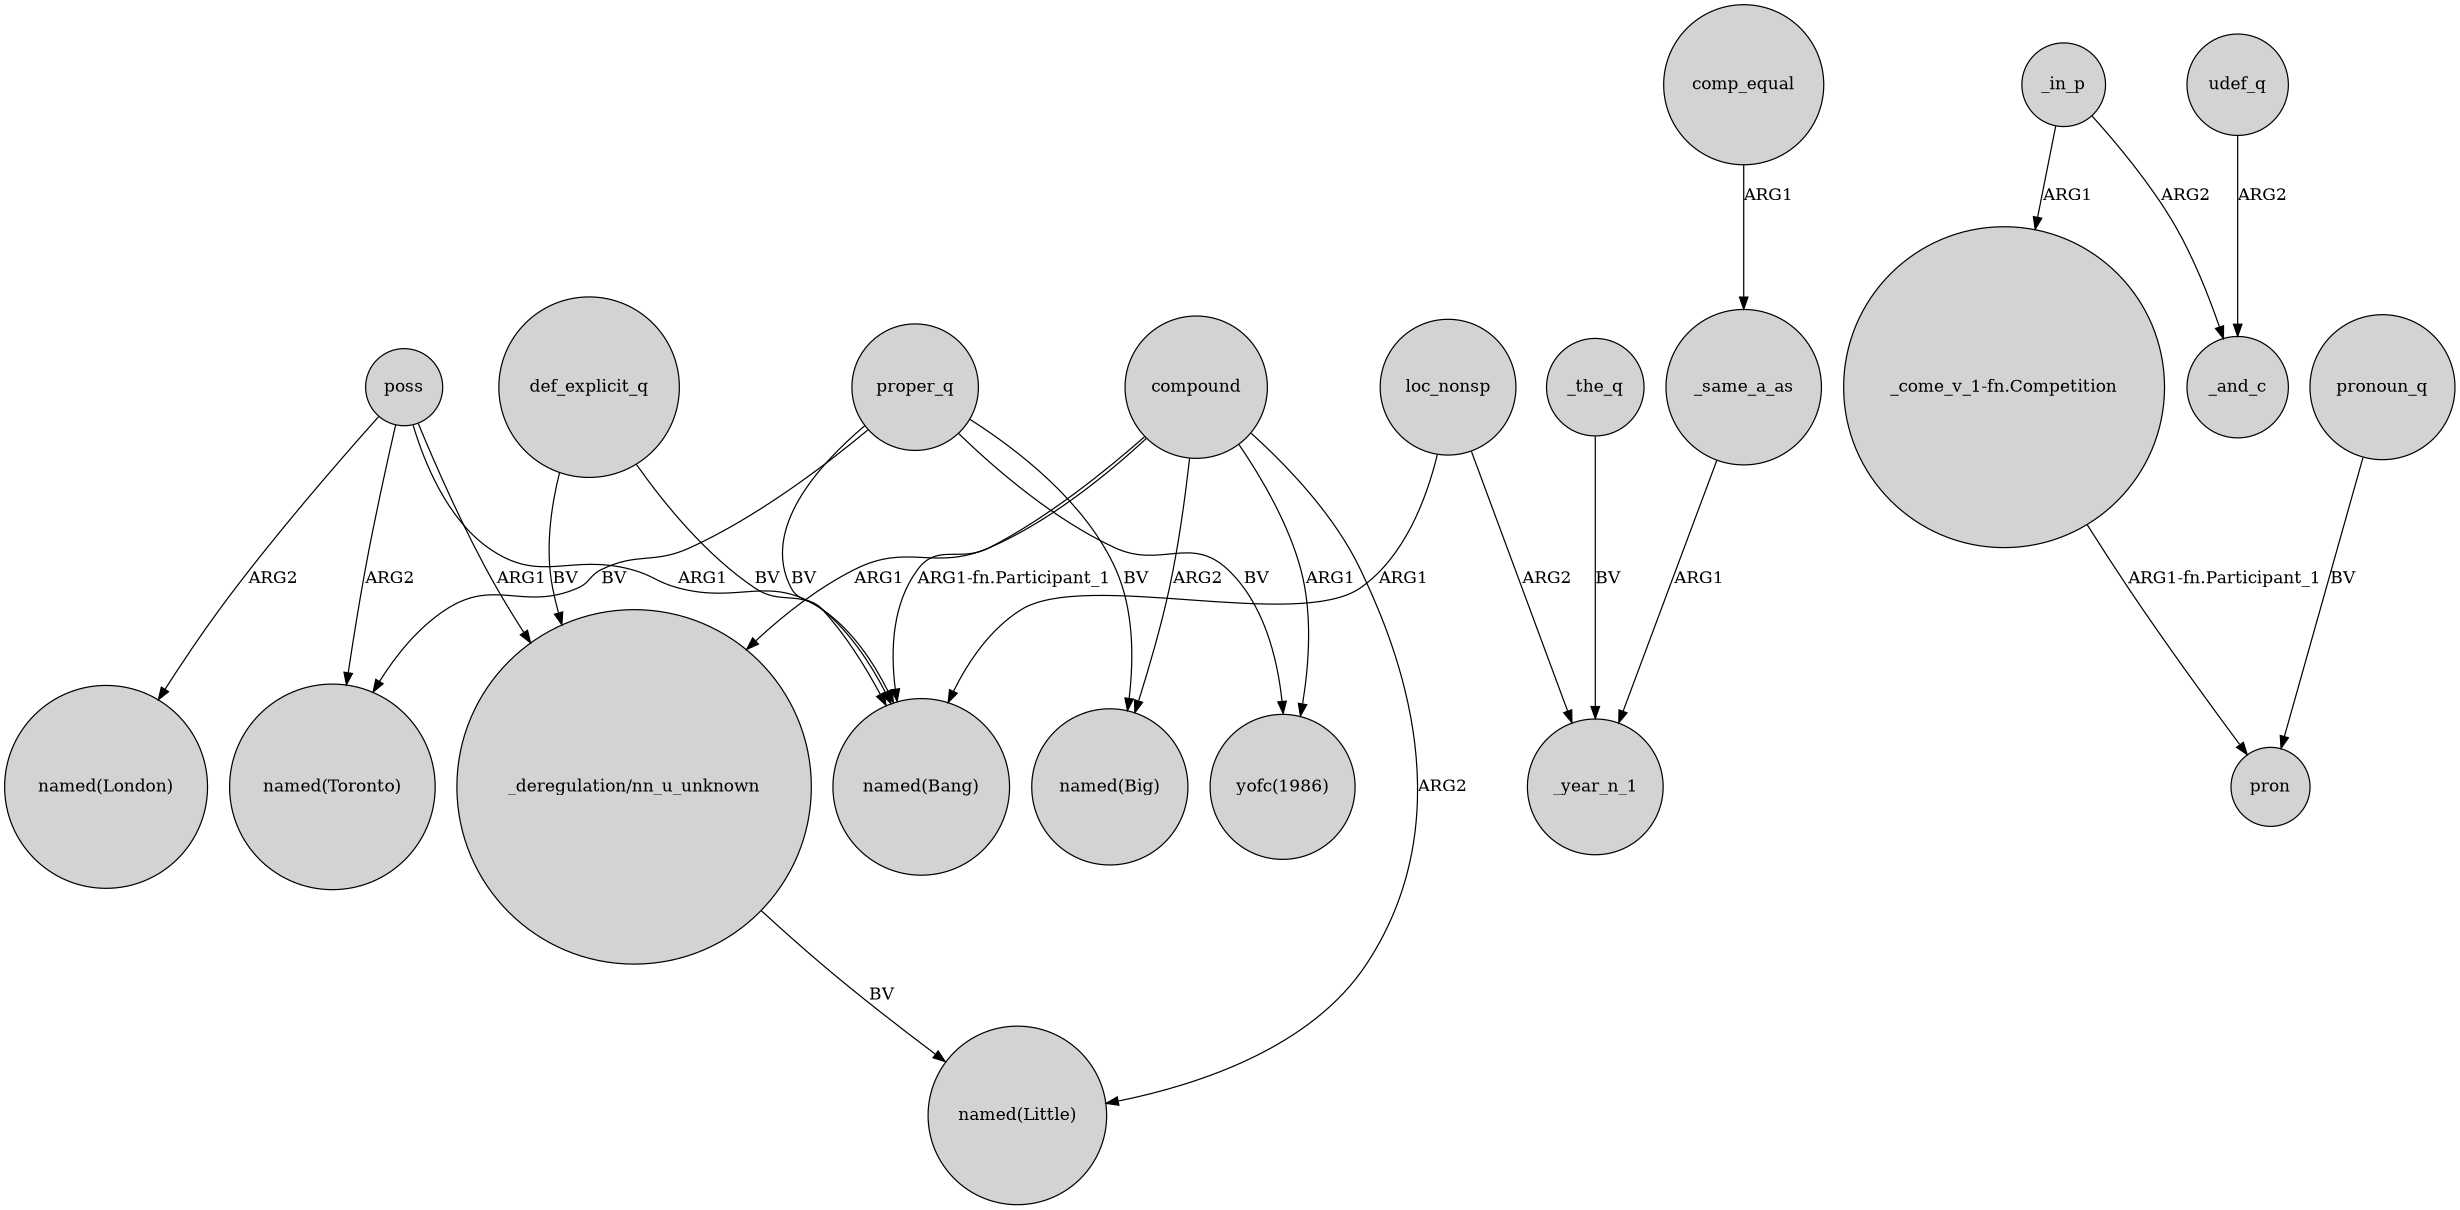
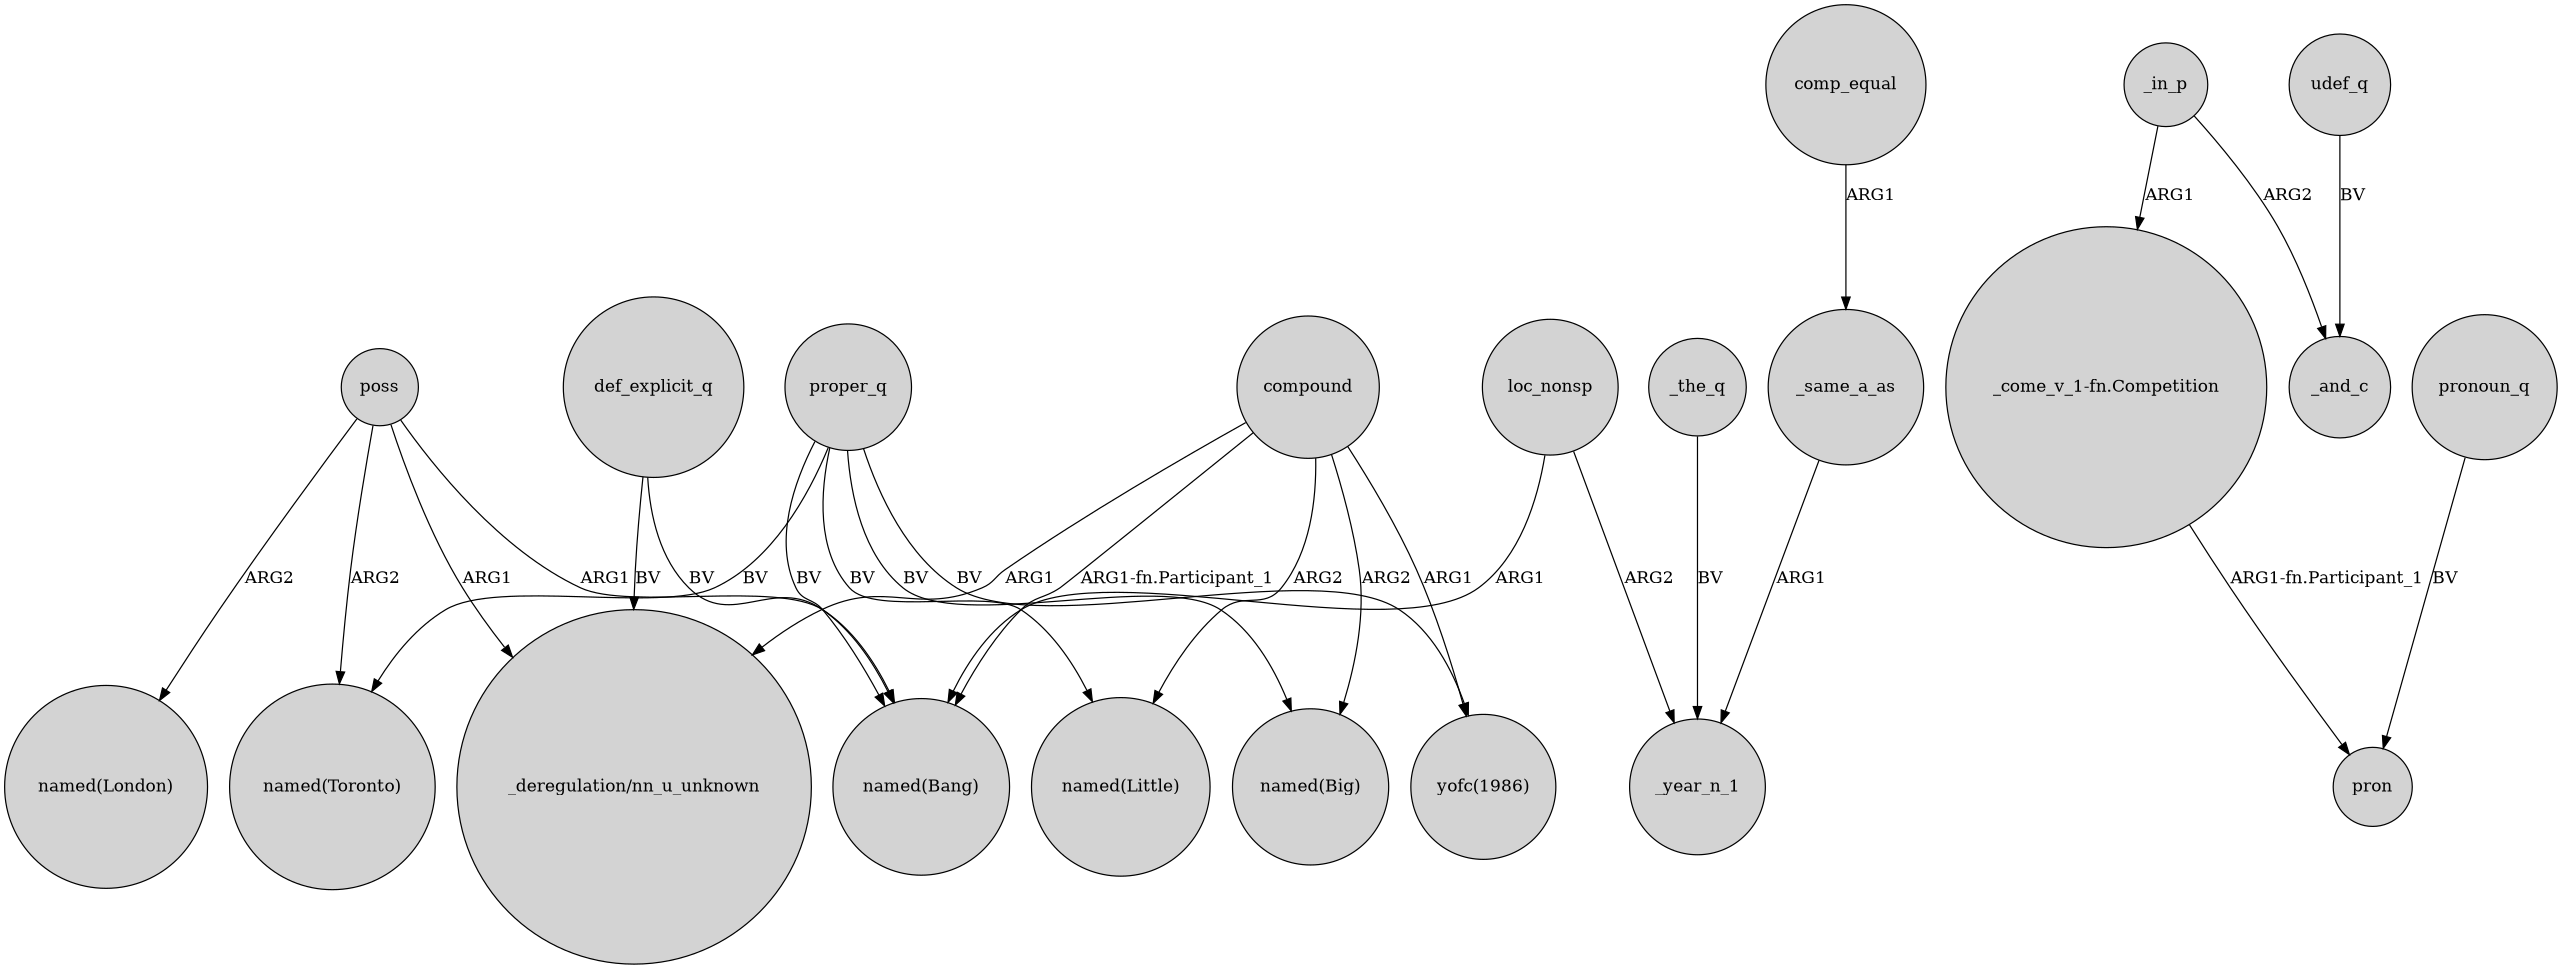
edge "udef_q" -> "_and_c": label "ARG2" -> "BV"
edge "_deregulation/nn_u_unknown" -> "named(Little)": now "proper_q" -> "named(Little)"
